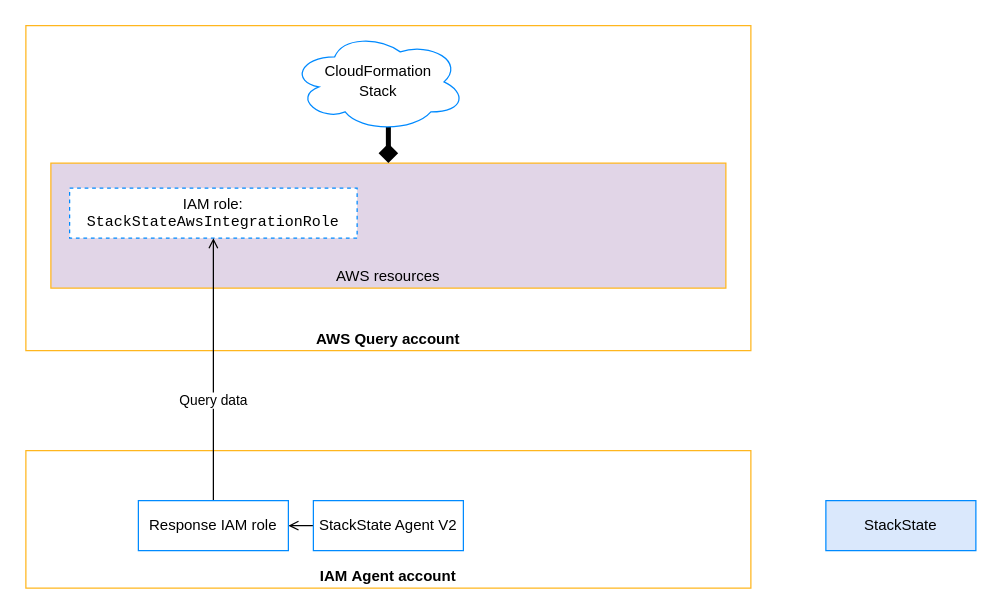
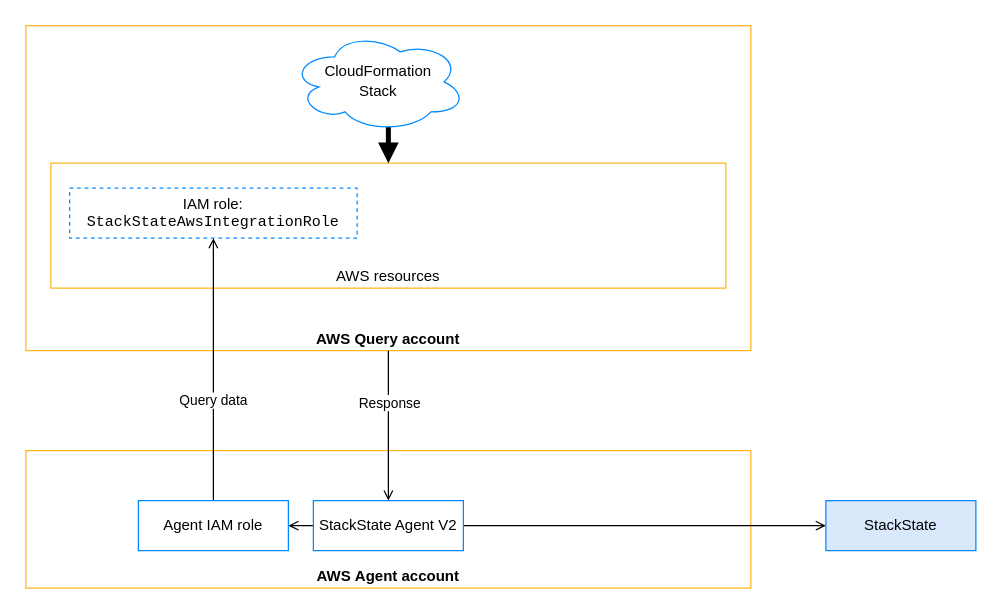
edge "CloudFormation Stack" -> "AWS resources": arrowhead diamond -> block
node "AWS resources": fillcolor #e1d5e7 -> #ffffff
edge "AWS Query account" -> "StackState Agent V2": added, label "Response"
node "Response IAM role": label "Response IAM role" -> "Agent IAM role"
edge "StackState Agent V2" -> "StackState": added
node "IAM Agent account": label "IAM Agent account" -> "AWS Agent account"
